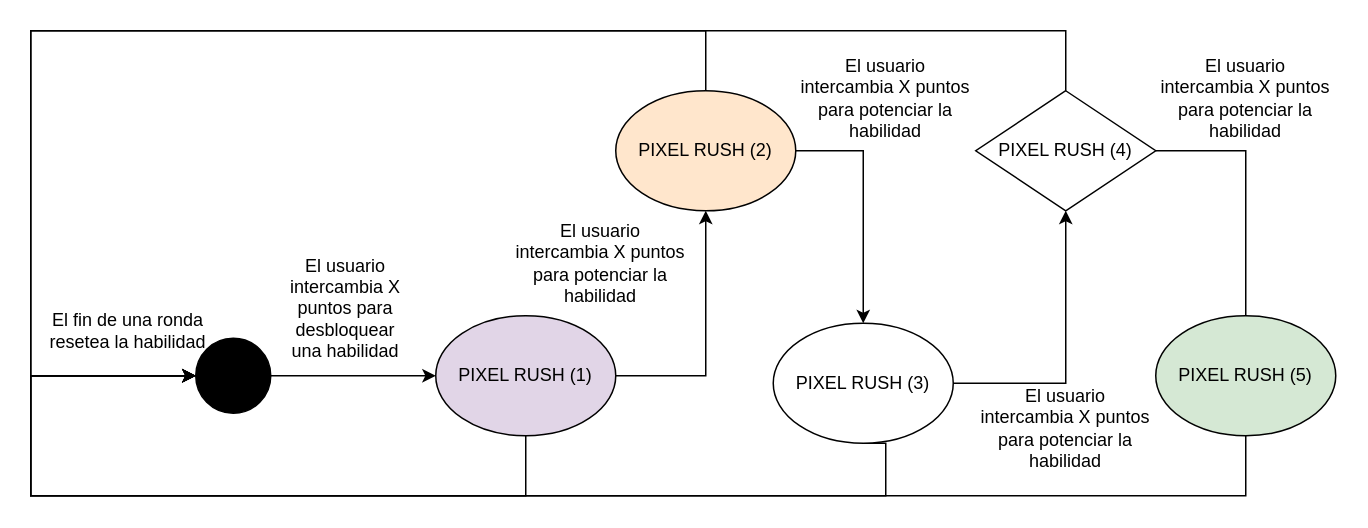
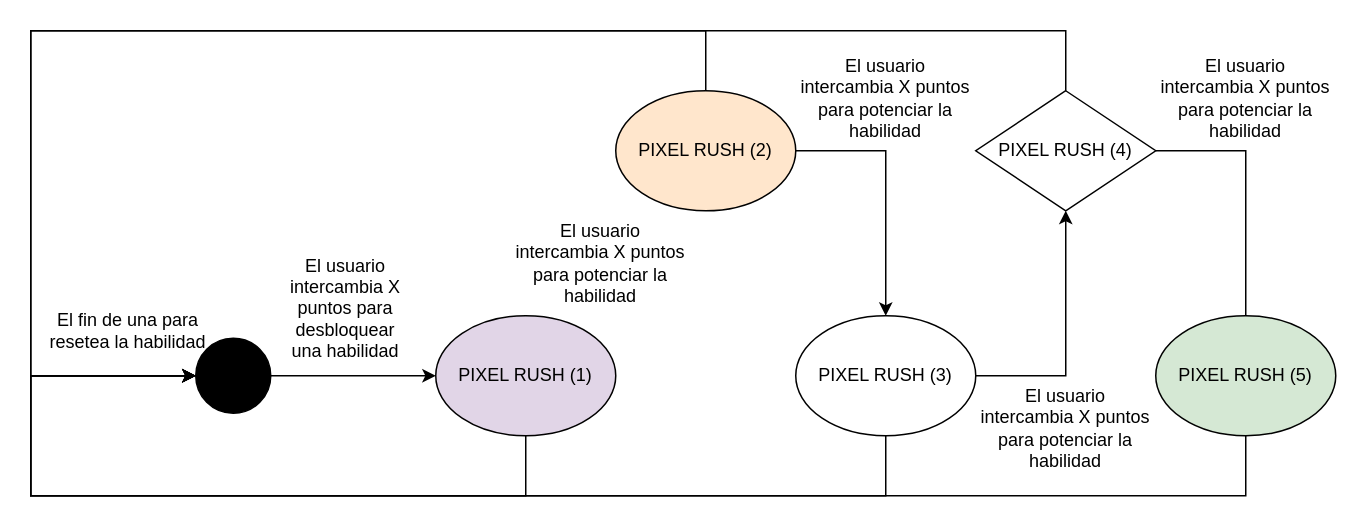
node "El fin de una ronda resetea la habilidad": label "El fin de una ronda resetea la habilidad" -> "El fin de una para resetea la habilidad"
edge "PIXEL RUSH (1)" -> "PIXEL RUSH (2)": removed
node "PIXEL RUSH (3)": moved (863, 383) -> (886, 376)
